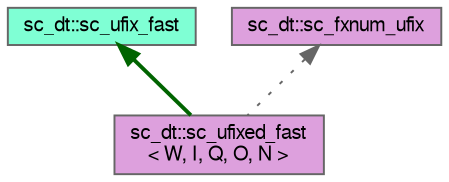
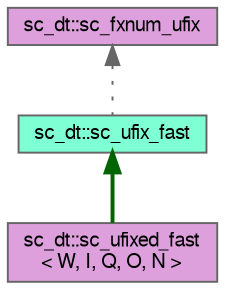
edge "sc_dt::sc_ufixed_fast < W, I, Q, O, N >" -> "sc_dt::sc_fxnum_ufix": now "sc_dt::sc_ufix_fast" -> "sc_dt::sc_fxnum_ufix"
